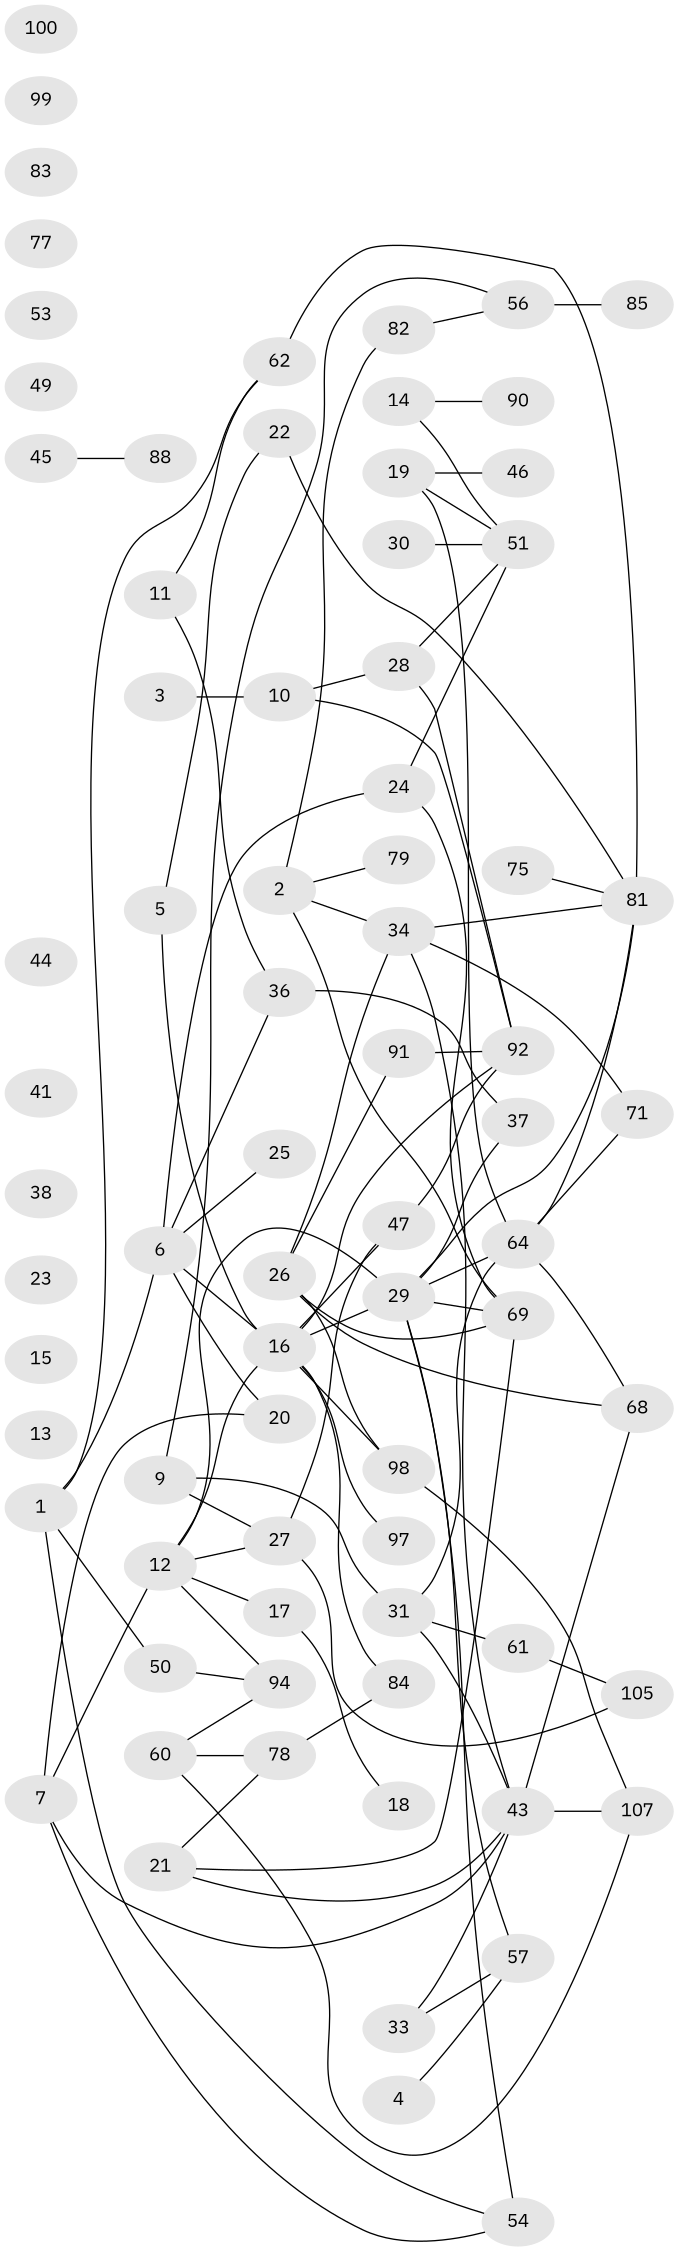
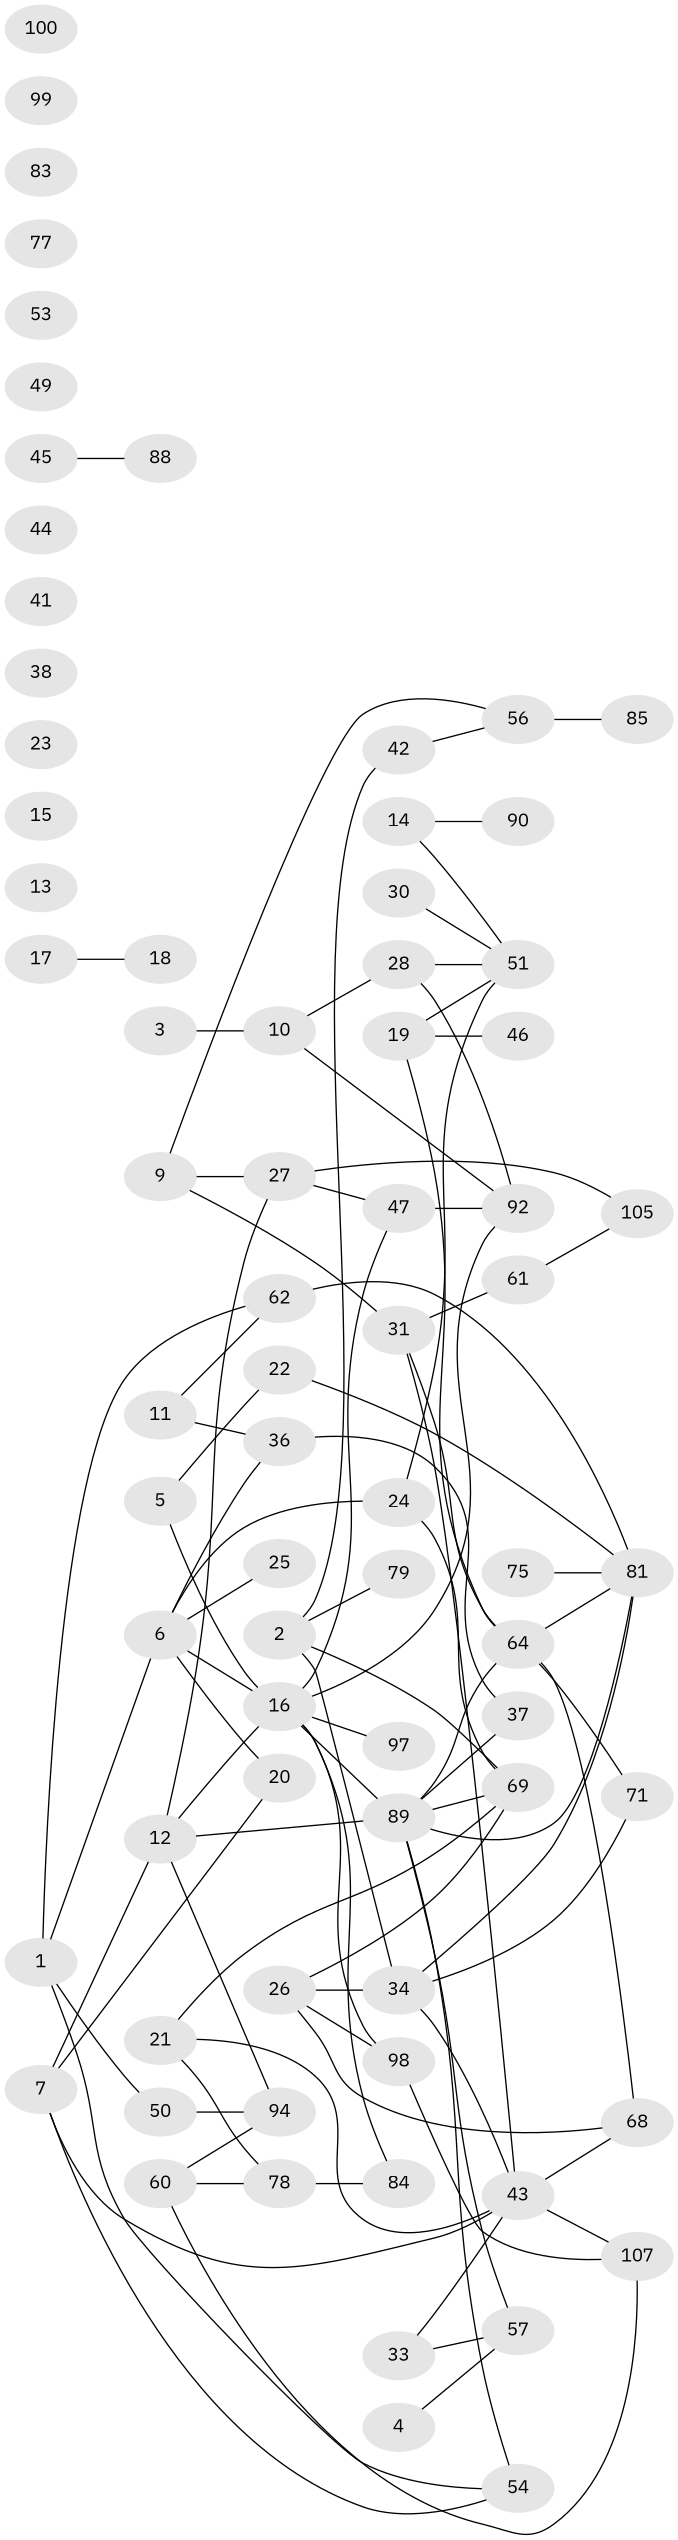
node "82": label "82" -> "42"
node "91": removed
node "29": label "29" -> "89"
edge "12" -- "17": removed
